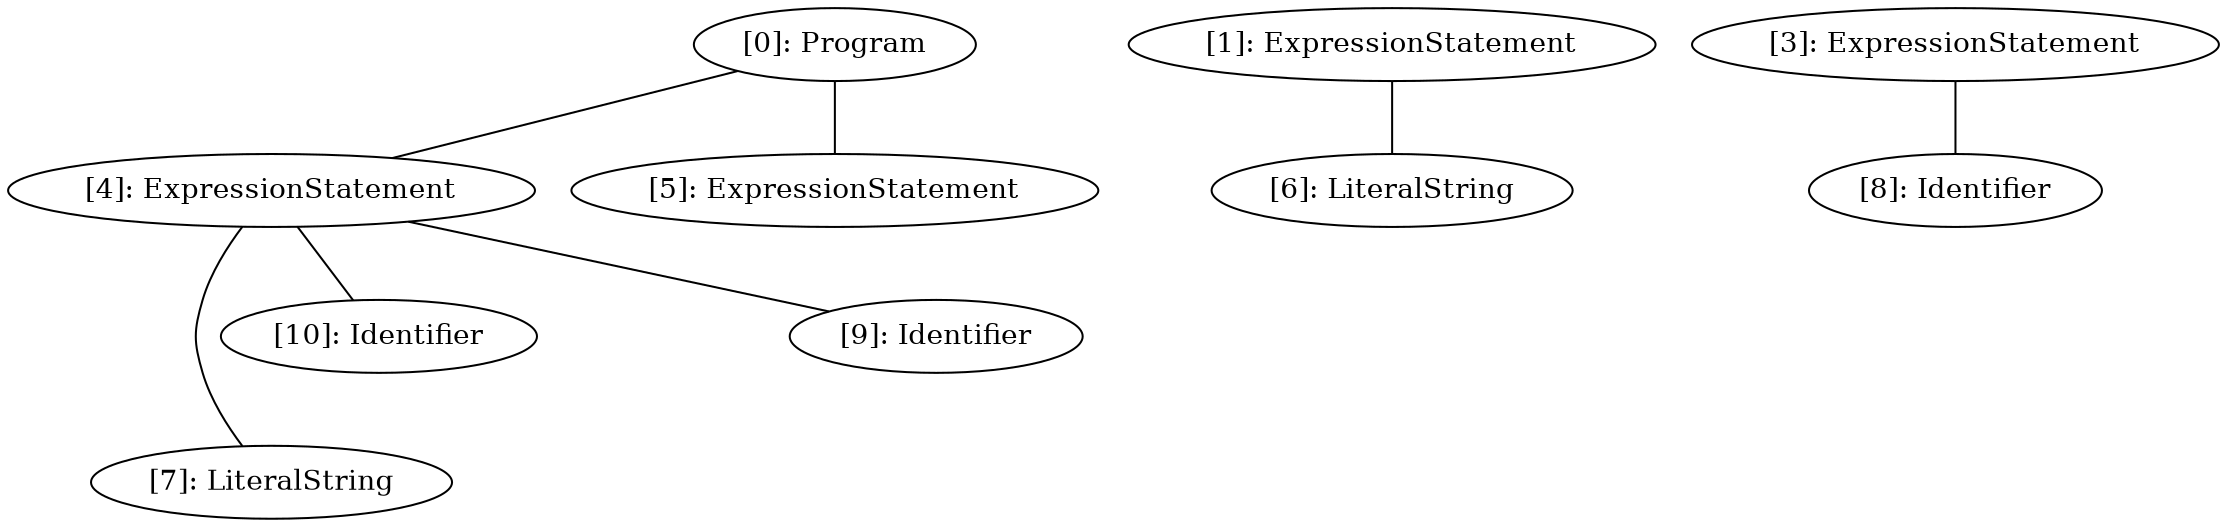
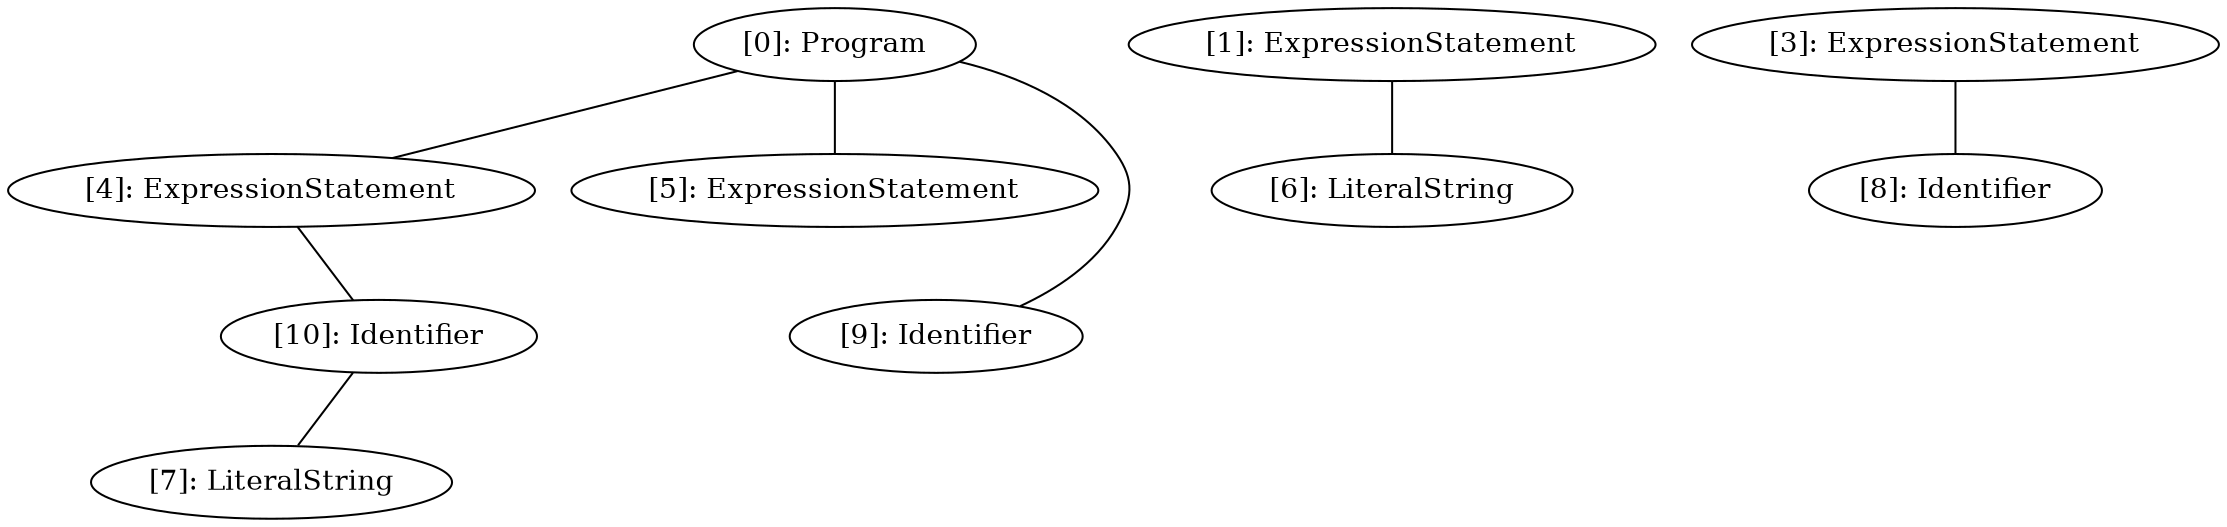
edge "[4]: ExpressionStatement" -- "[9]: Identifier": now "[0]: Program" -- "[9]: Identifier"
edge "[4]: ExpressionStatement" -- "[7]: LiteralString": now "[10]: Identifier" -- "[7]: LiteralString"
